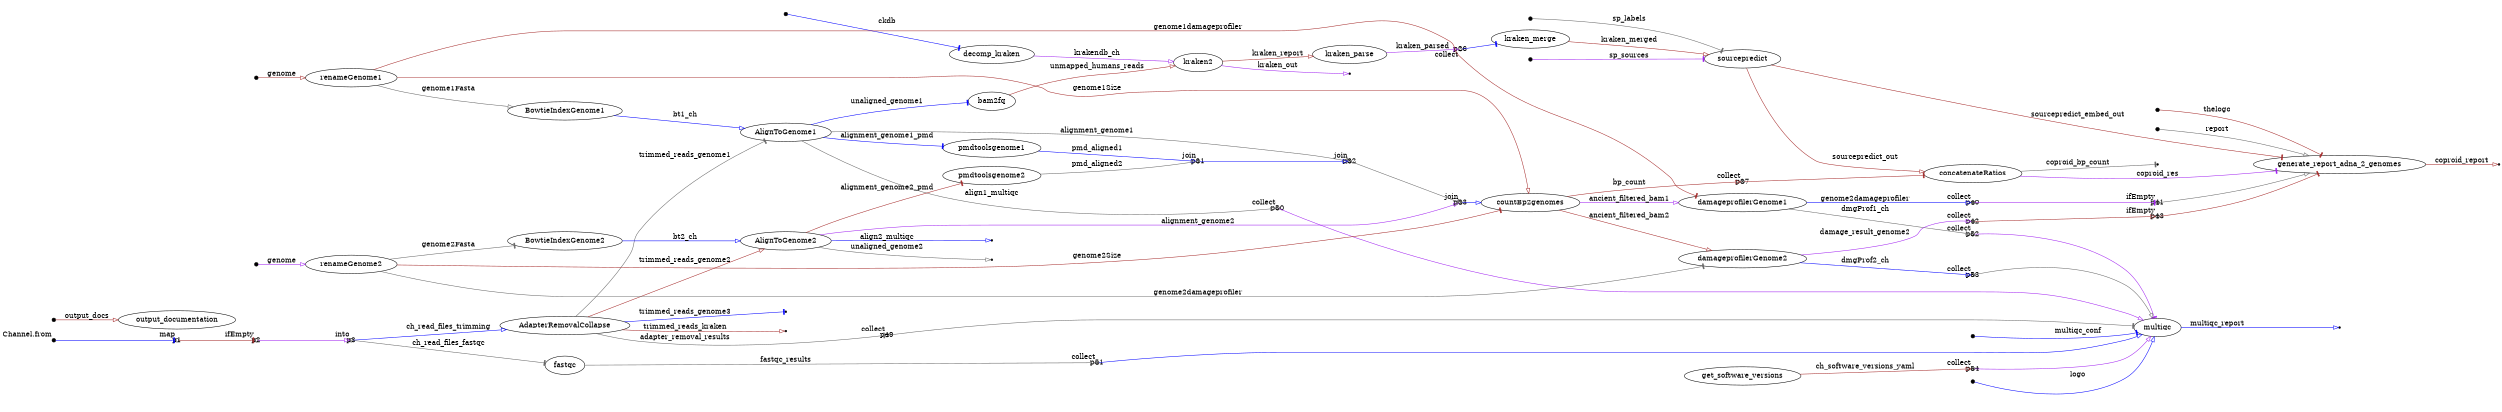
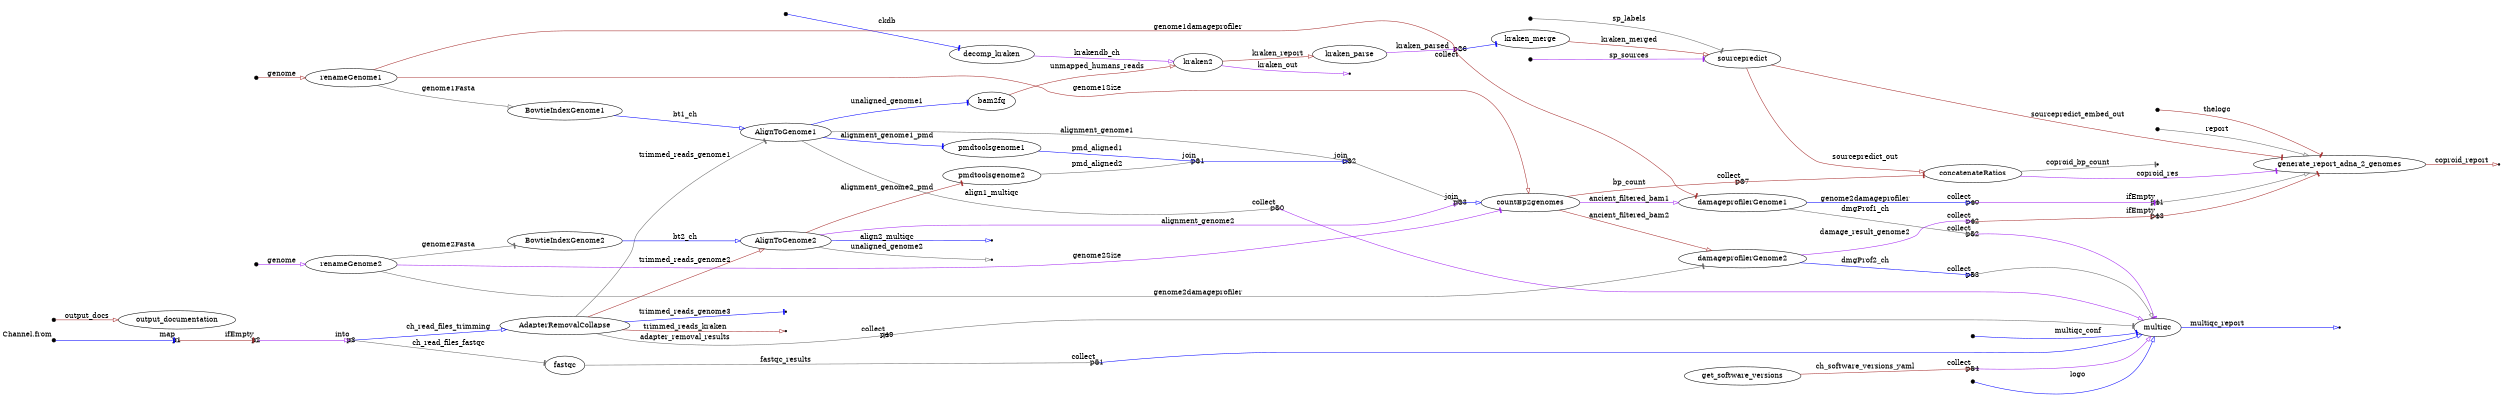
edge "renameGenome2" -> "countBp2genomes": color brown -> purple
